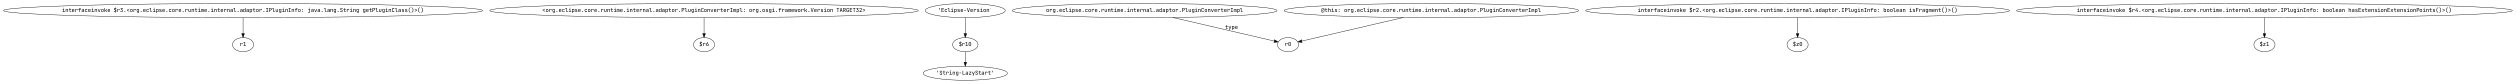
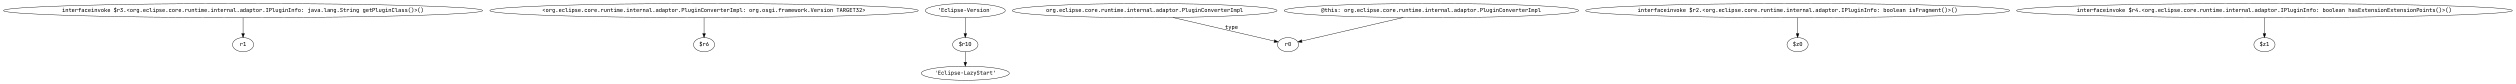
node "'String-LazyStart'": label "'String-LazyStart'" -> "'Eclipse-LazyStart'"
